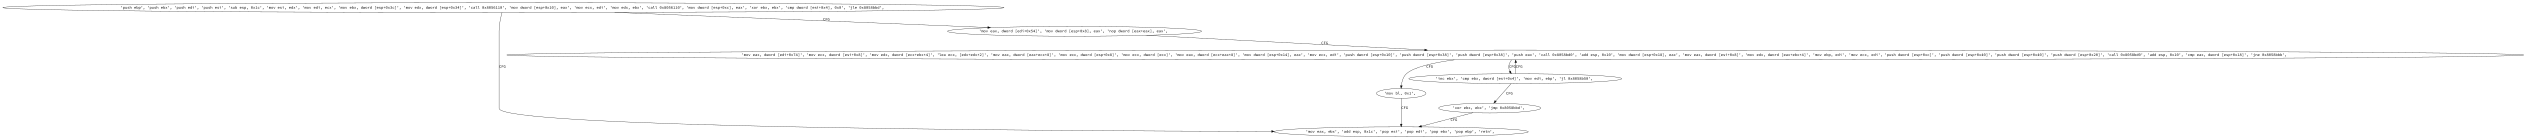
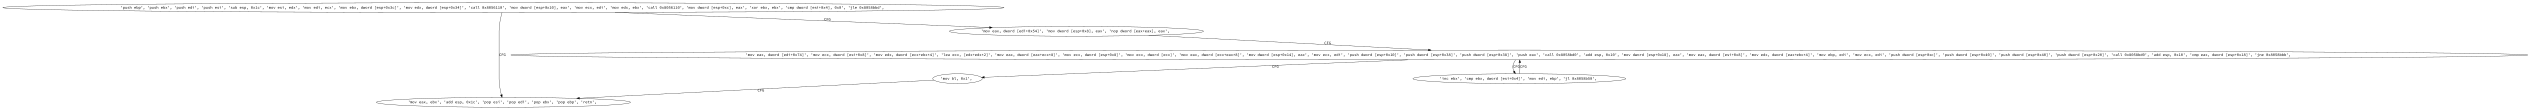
node "'xor ebx, ebx', 'jmp 0x8058bbd',": removed
